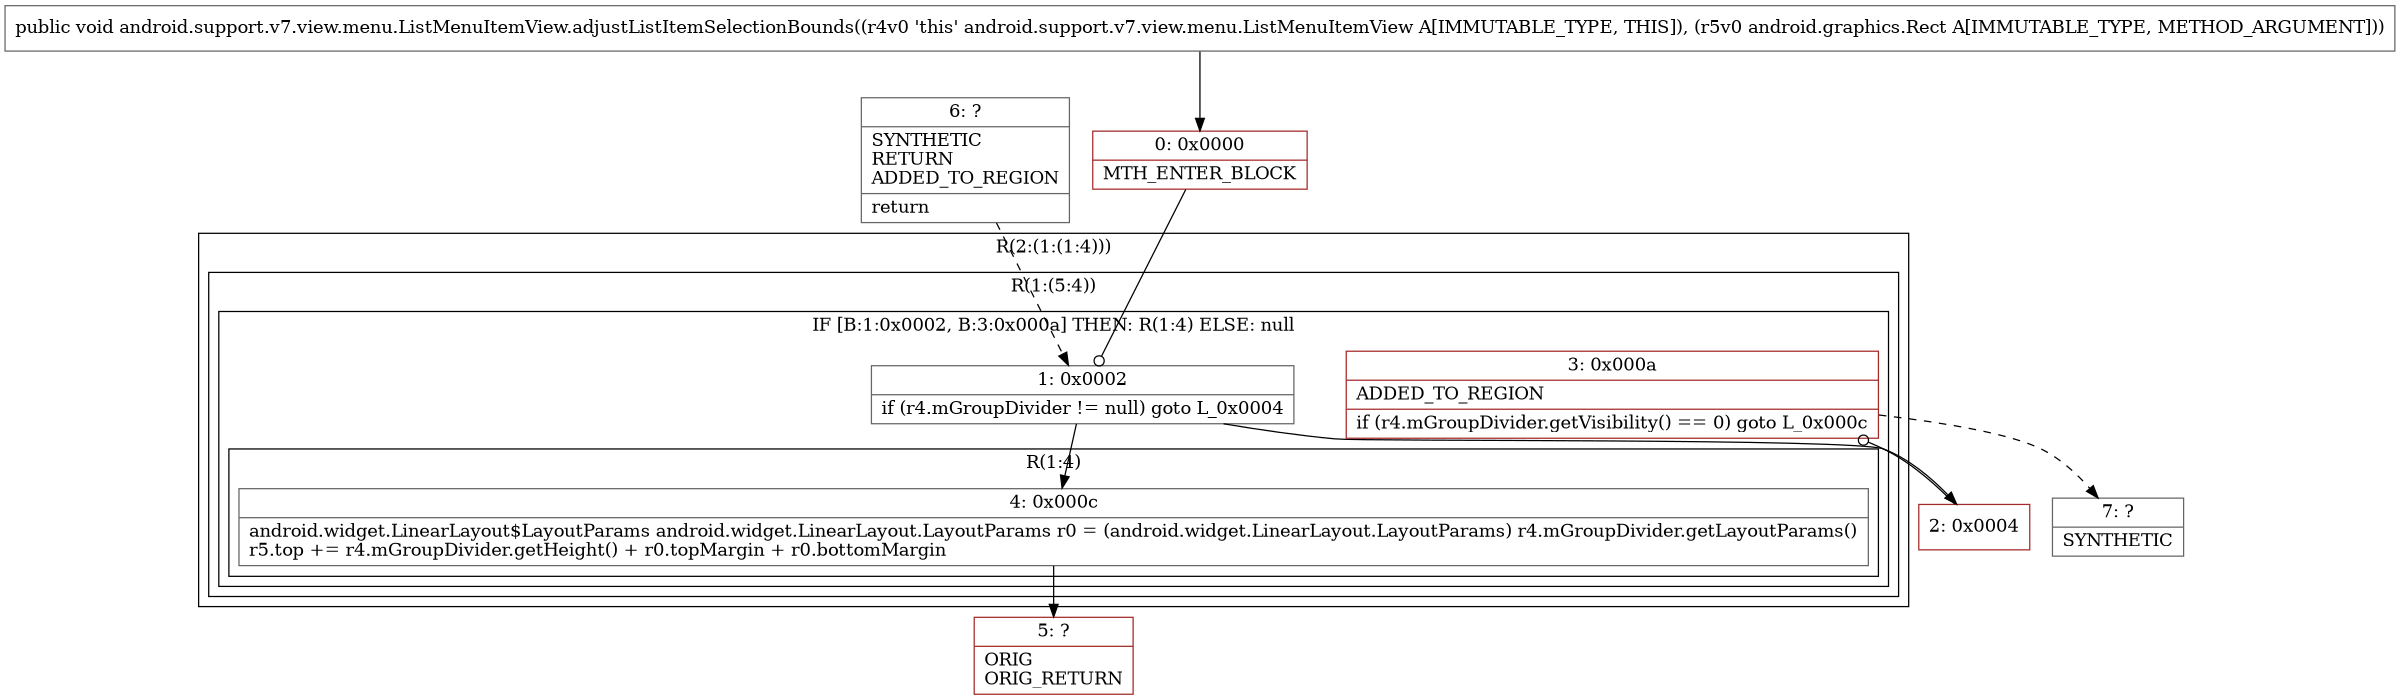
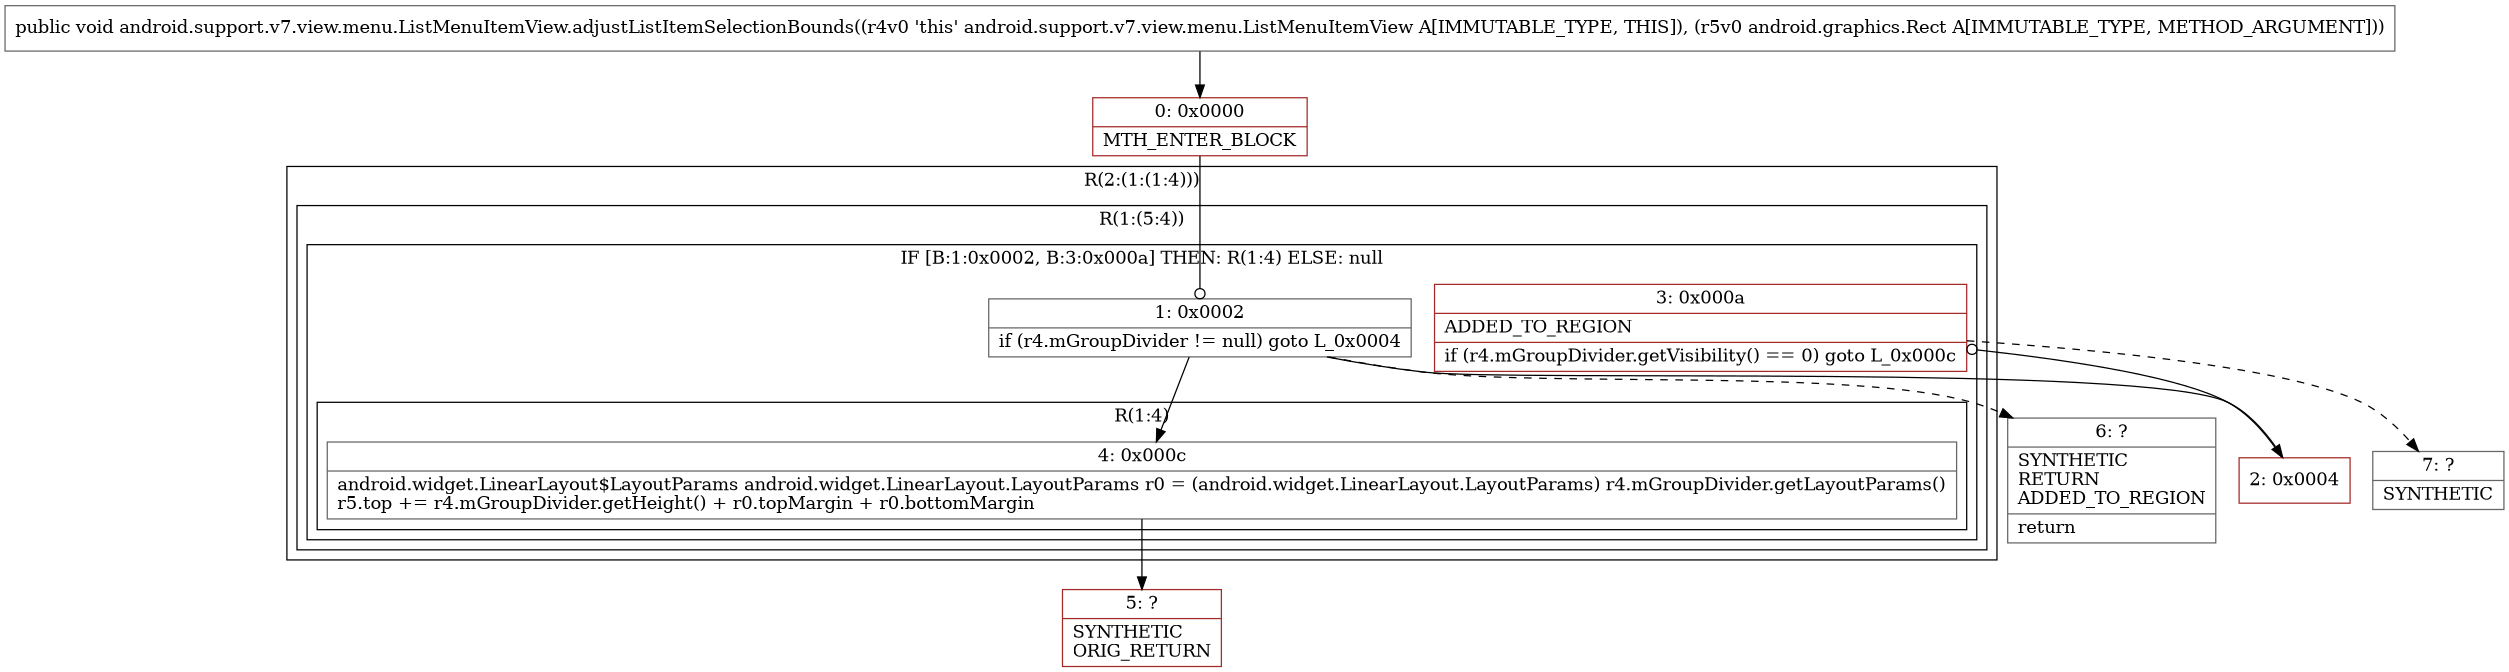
edge "6: ?" -> "1: 0x0002": reversed
node "5: ?": text "ORIG" -> "SYNTHETIC"
